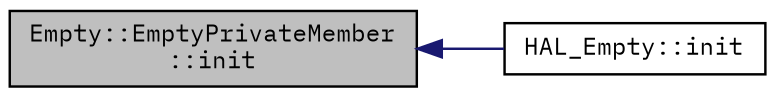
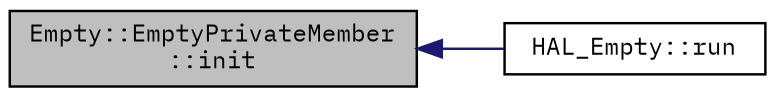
node "HAL_Empty::init": label "HAL_Empty::init" -> "HAL_Empty::run"
